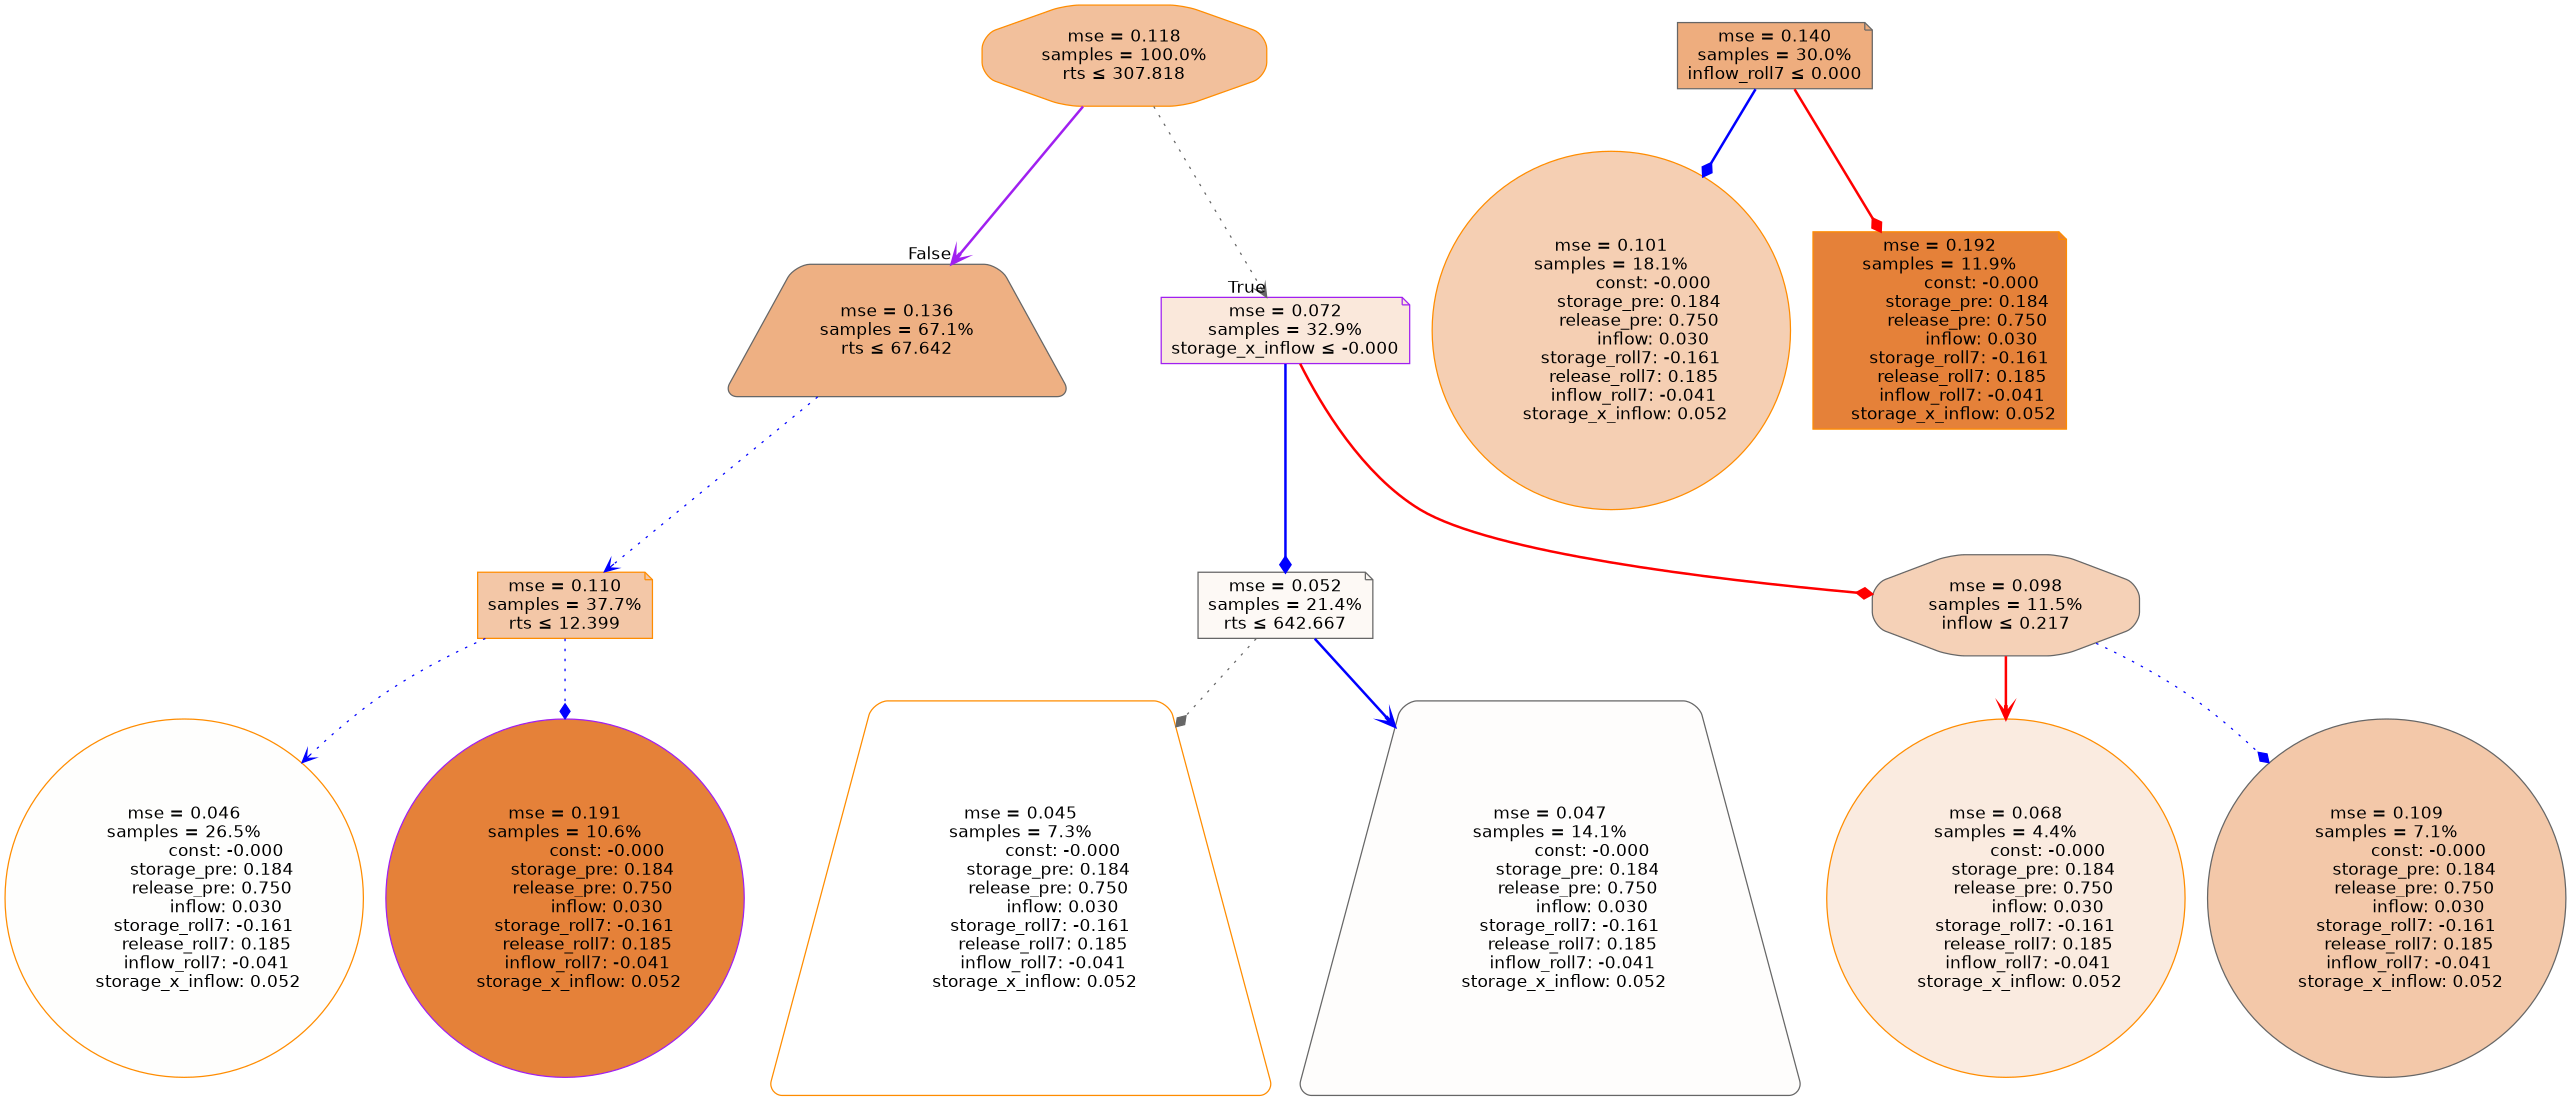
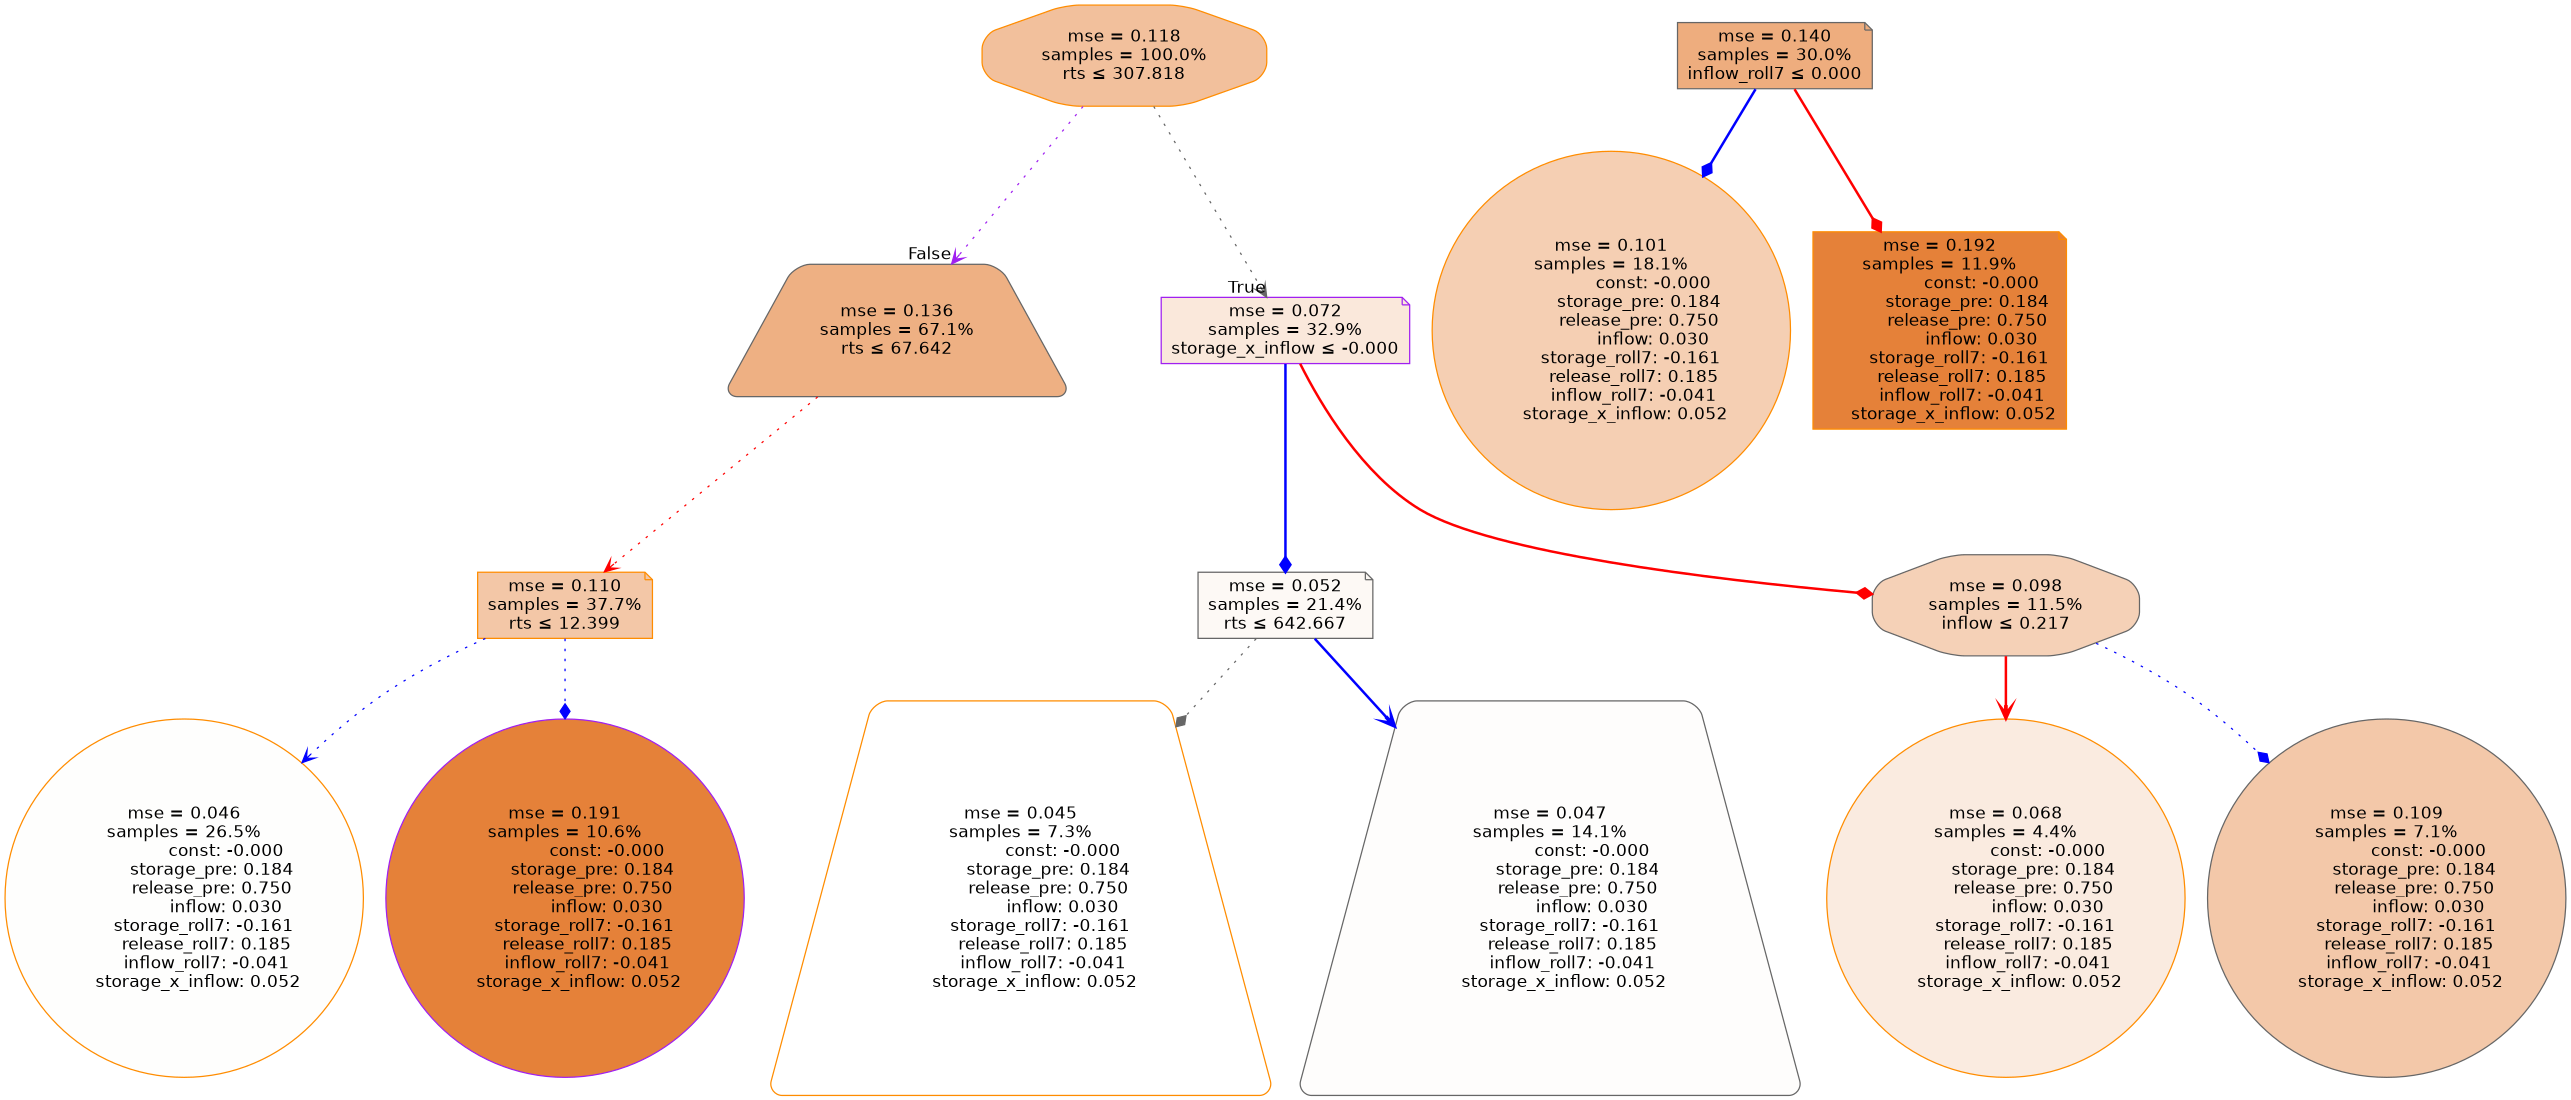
edge "mse = 0.118 samples = 100.0% rts ≤ 307.818" -> "mse = 0.136 samples = 67.1% rts ≤ 67.642": style bold -> dotted
edge "mse = 0.136 samples = 67.1% rts ≤ 67.642" -> "mse = 0.110 samples = 37.7% rts ≤ 12.399": color blue -> red
